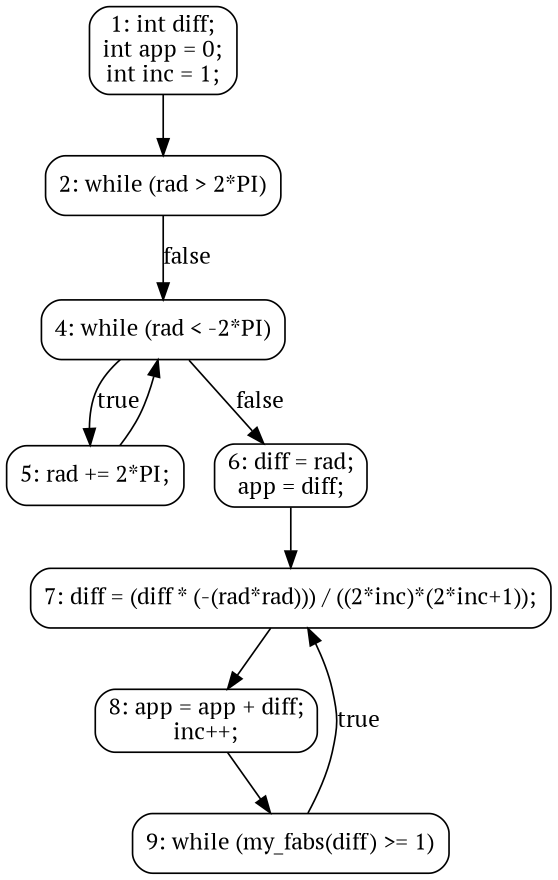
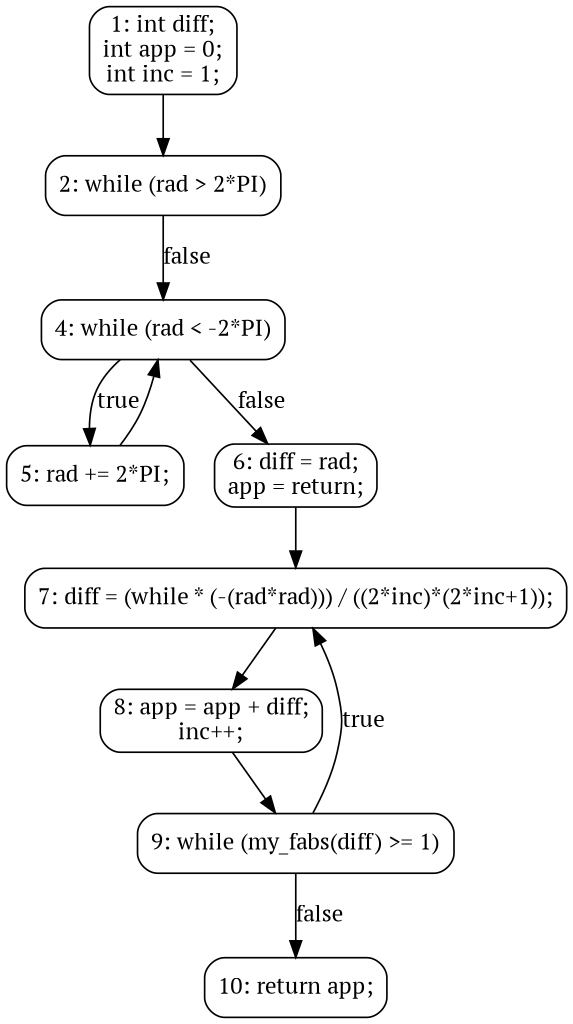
node "6: diff = rad; app = diff;": label "6: diff = rad; app = diff;" -> "6: diff = rad; app = return;"
node "7: diff = (diff * (-(rad*rad))) / ((2*inc)*(2*inc+1));": label "7: diff = (diff * (-(rad*rad))) / ((2*inc)*(2*inc+1));" -> "7: diff = (while * (-(rad*rad))) / ((2*inc)*(2*inc+1));"
node "10: return app;": added
